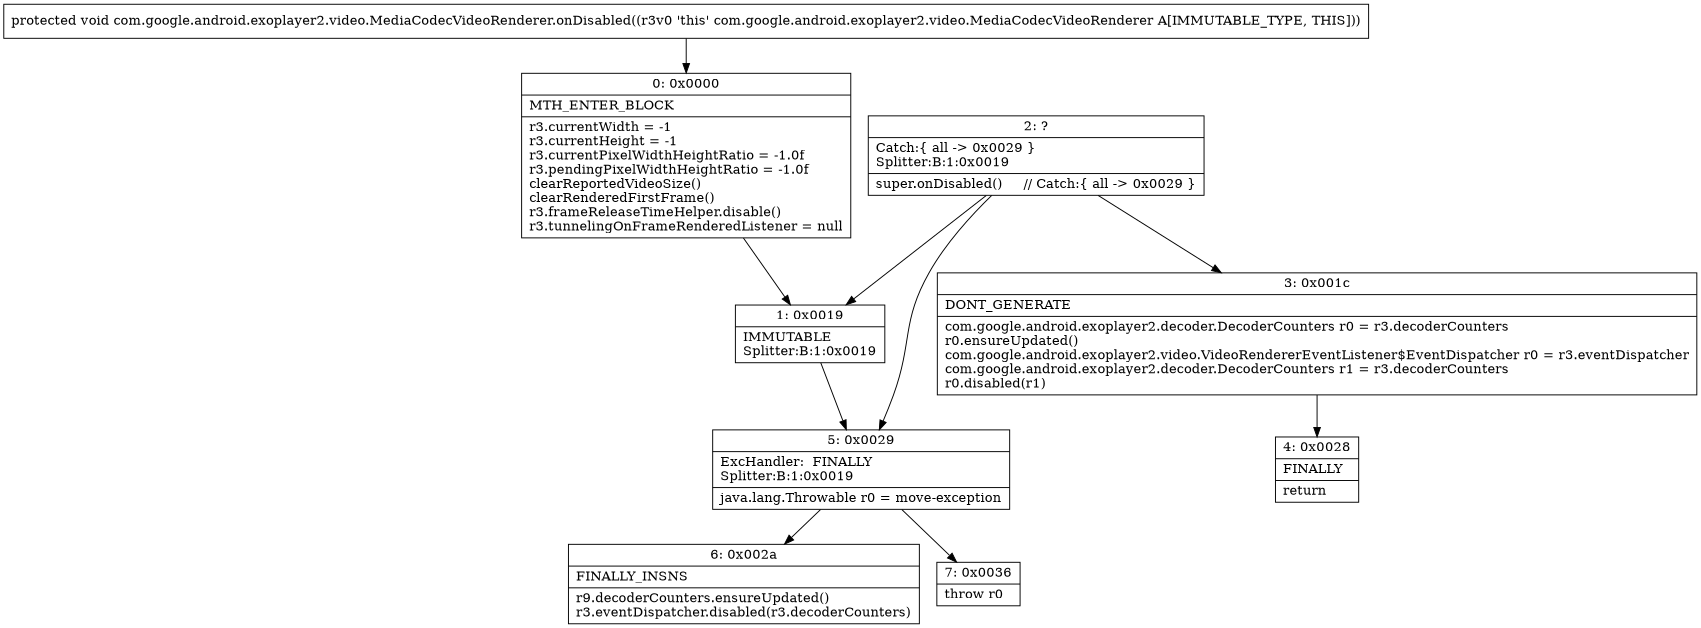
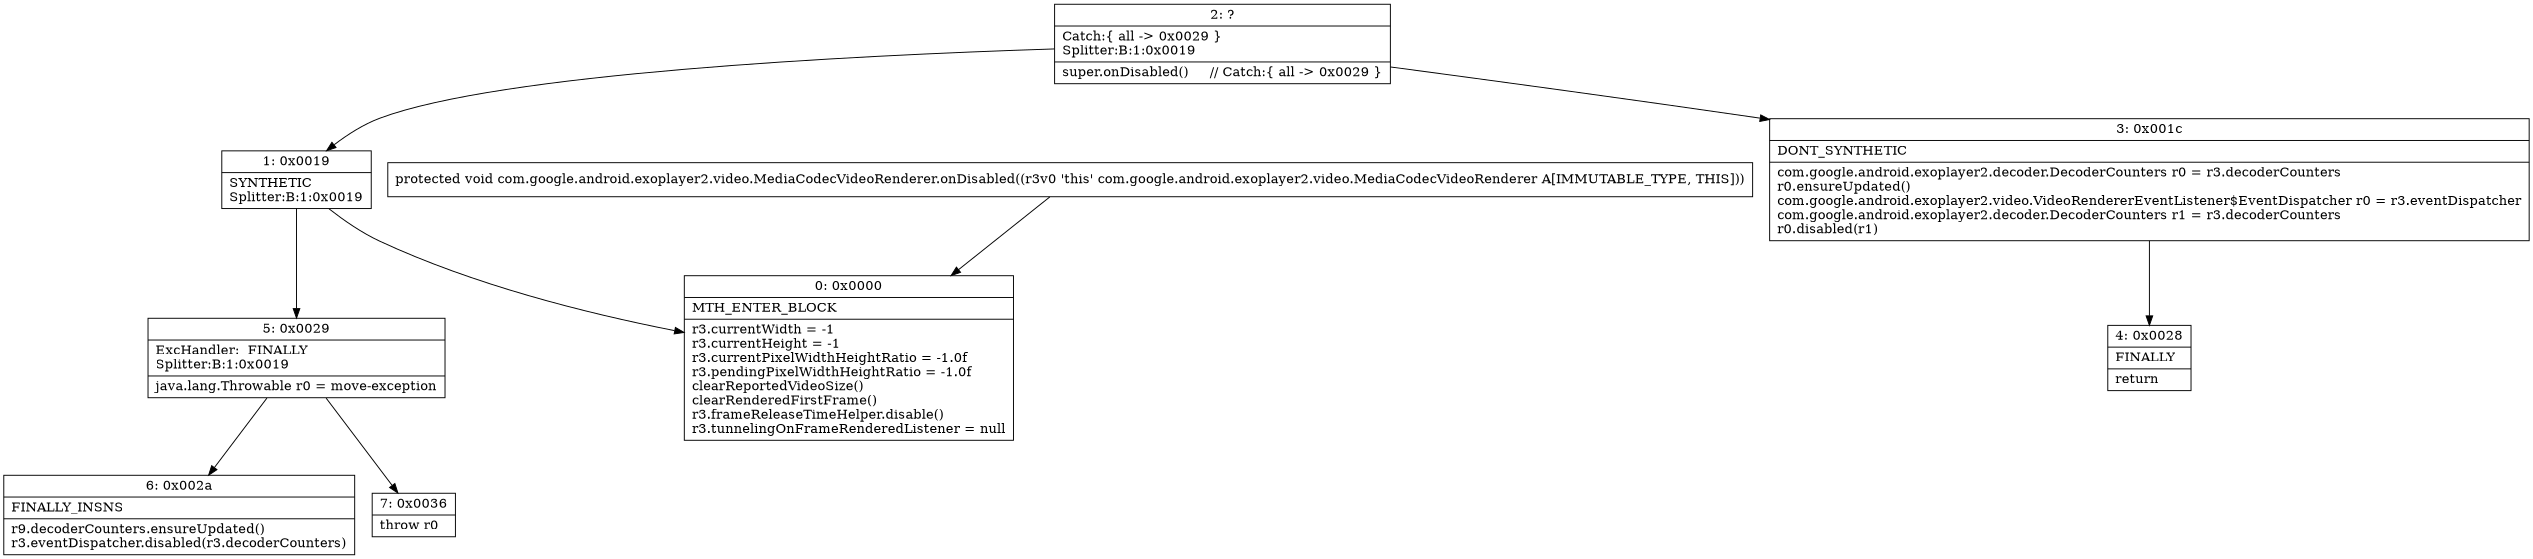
edge "0: 0x0000" -> "1: 0x0019": reversed
edge "2: ?" -> "5: 0x0029": removed
node "3: 0x001c": text "DONT_GENERATE" -> "DONT_SYNTHETIC"
node "1: 0x0019": text "IMMUTABLE" -> "SYNTHETIC"
